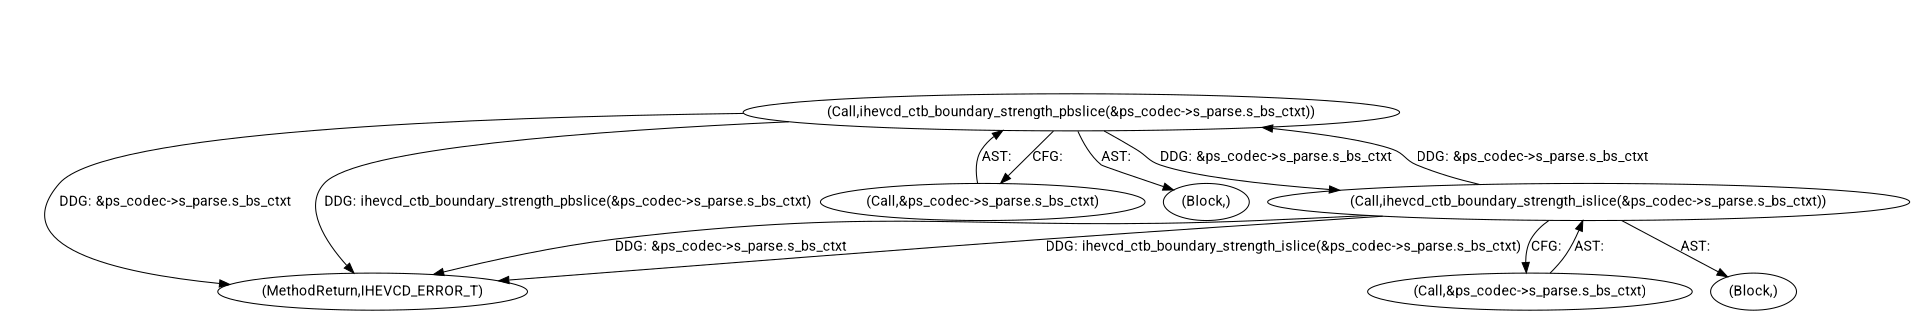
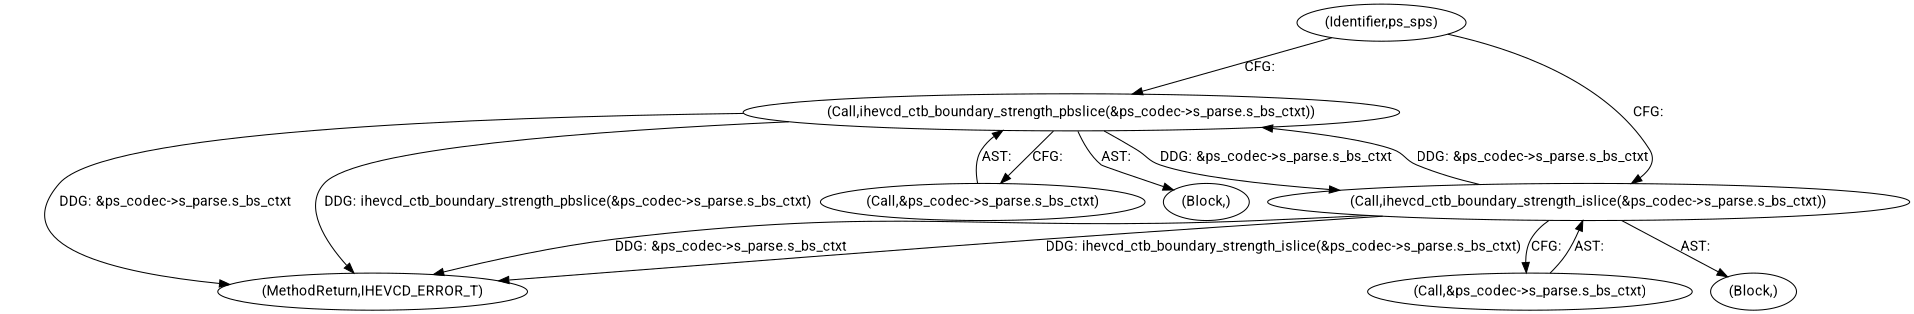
node "(Identifier,ps_sps)": added
